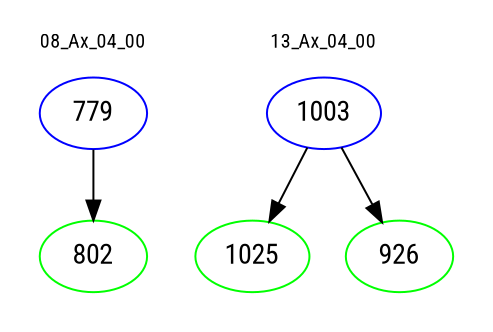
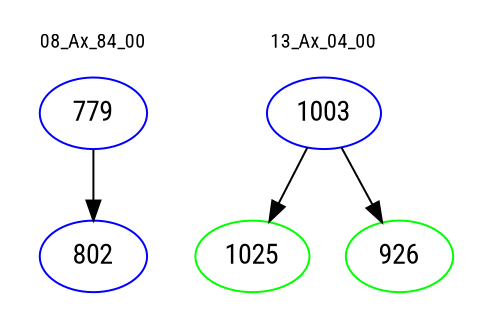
cluster "08_Ax_04_00": label "08_Ax_04_00" -> "08_Ax_84_00"
node "802": color green -> blue
